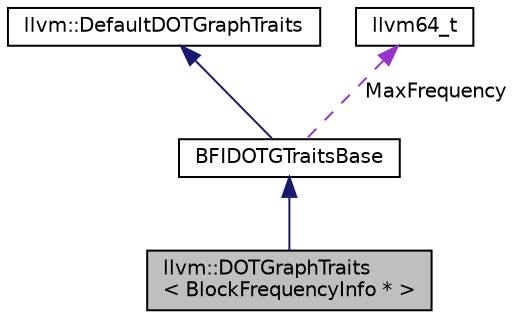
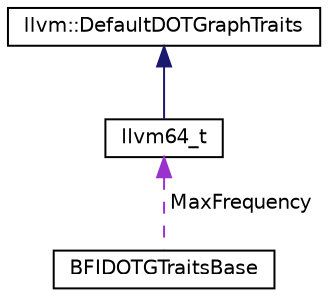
edge "BFIDOTGTraitsBase" -> "llvm::DefaultDOTGraphTraits": now "llvm64_t" -> "llvm::DefaultDOTGraphTraits"
node "llvm::DOTGraphTraits < BlockFrequencyInfo * >": removed
